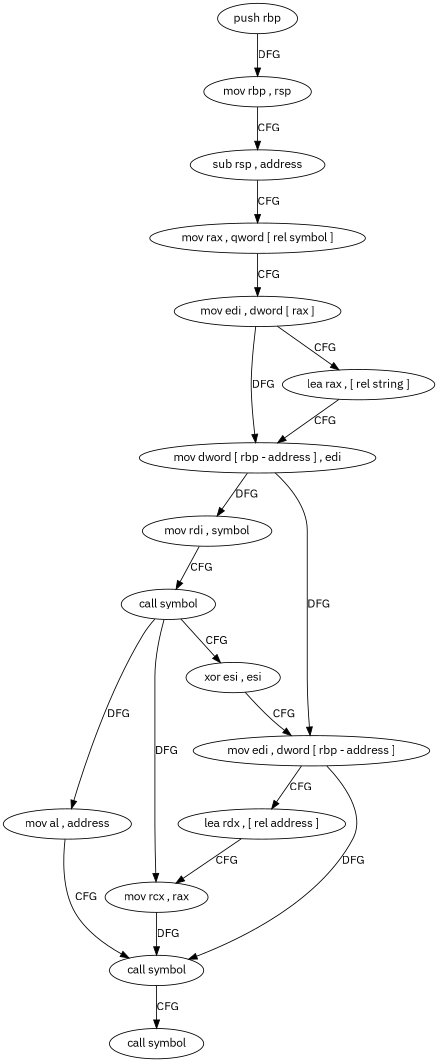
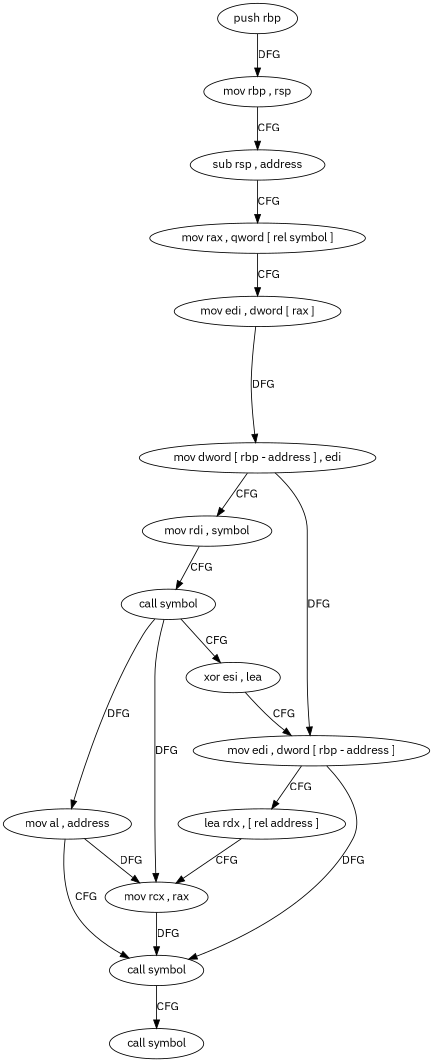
node "lea rax , [ rel string ]": removed
edge "mov dword [ rbp - address ] , edi" -> "mov rdi , symbol": label "DFG" -> "CFG"
node "xor esi , esi": label "xor esi , esi" -> "xor esi , lea"
edge "mov al , address" -> "mov rcx , rax": added, label "DFG"
